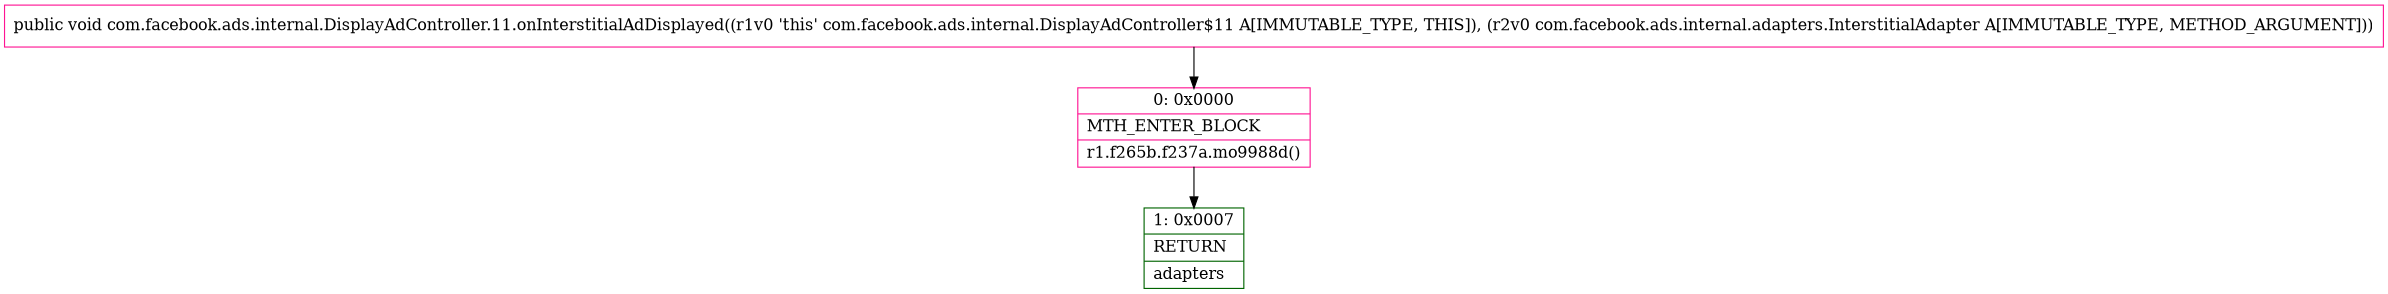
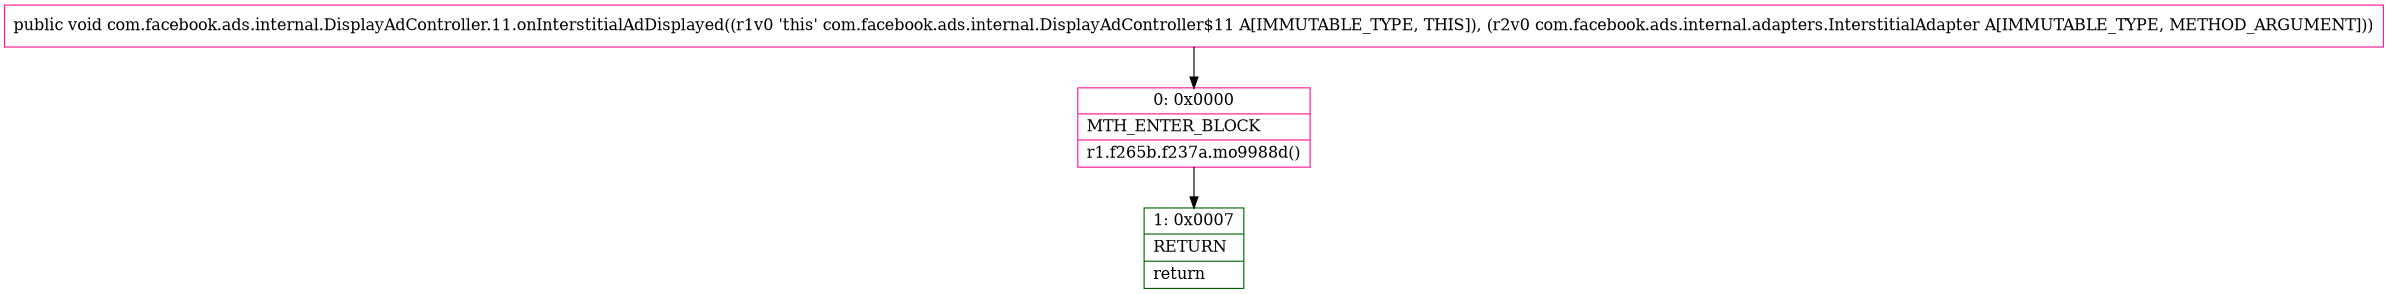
node "1: 0x0007": text "adapters" -> "return"
